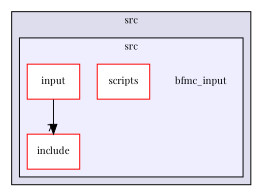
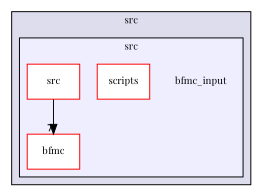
node "input": label "input" -> "src"
node "include": label "include" -> "bfmc"
